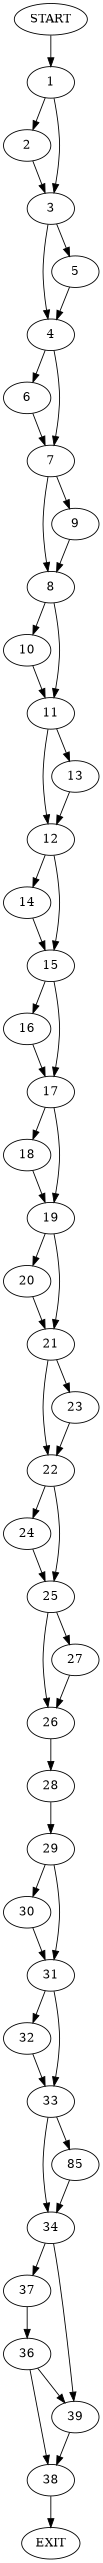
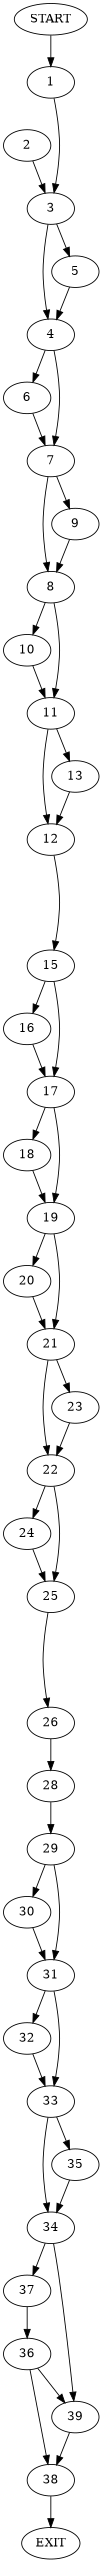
edge "1" -> "2": removed
node "14": removed
node "27": removed
node "85": label "85" -> "35"
